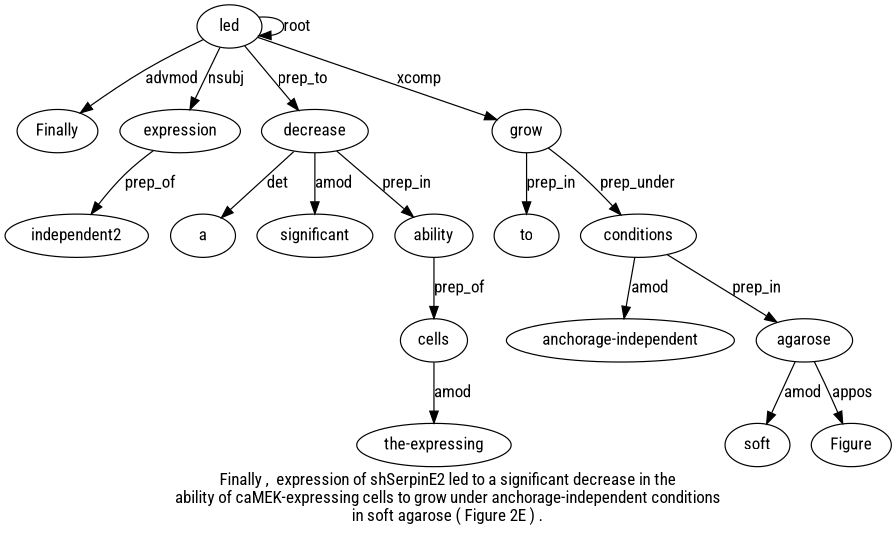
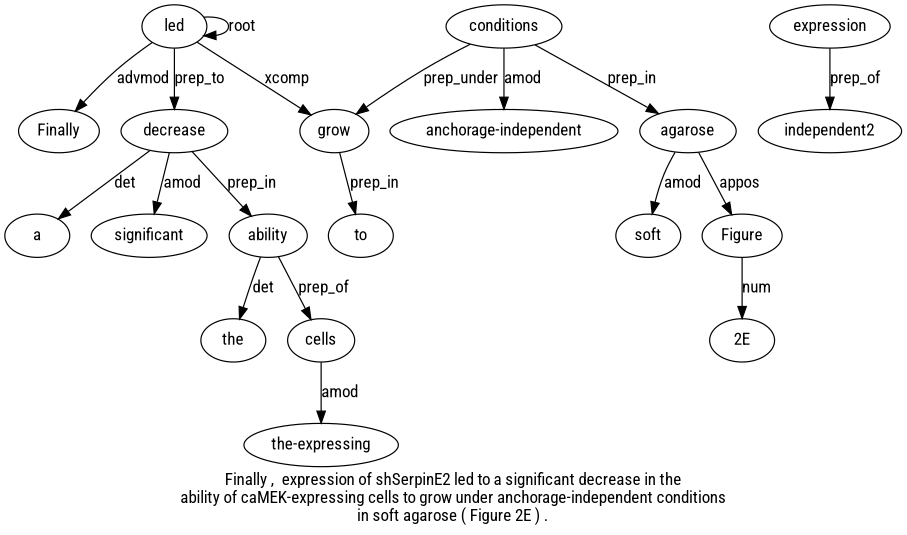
edge "led" -> "expression": removed, label "nsubj"
edge "grow" -> "conditions": reversed
node "the": added
node "2E": added
